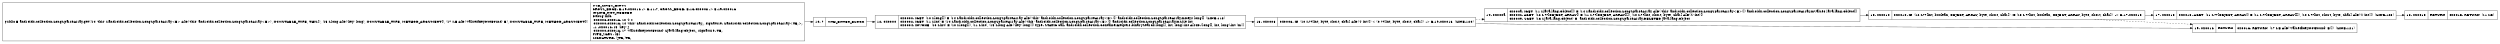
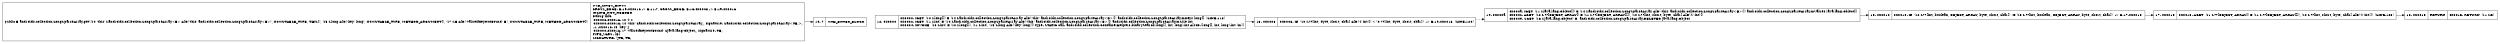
edge "10: ?" -> "12: 0x0000": removed
node "19: 0x0016": removed
